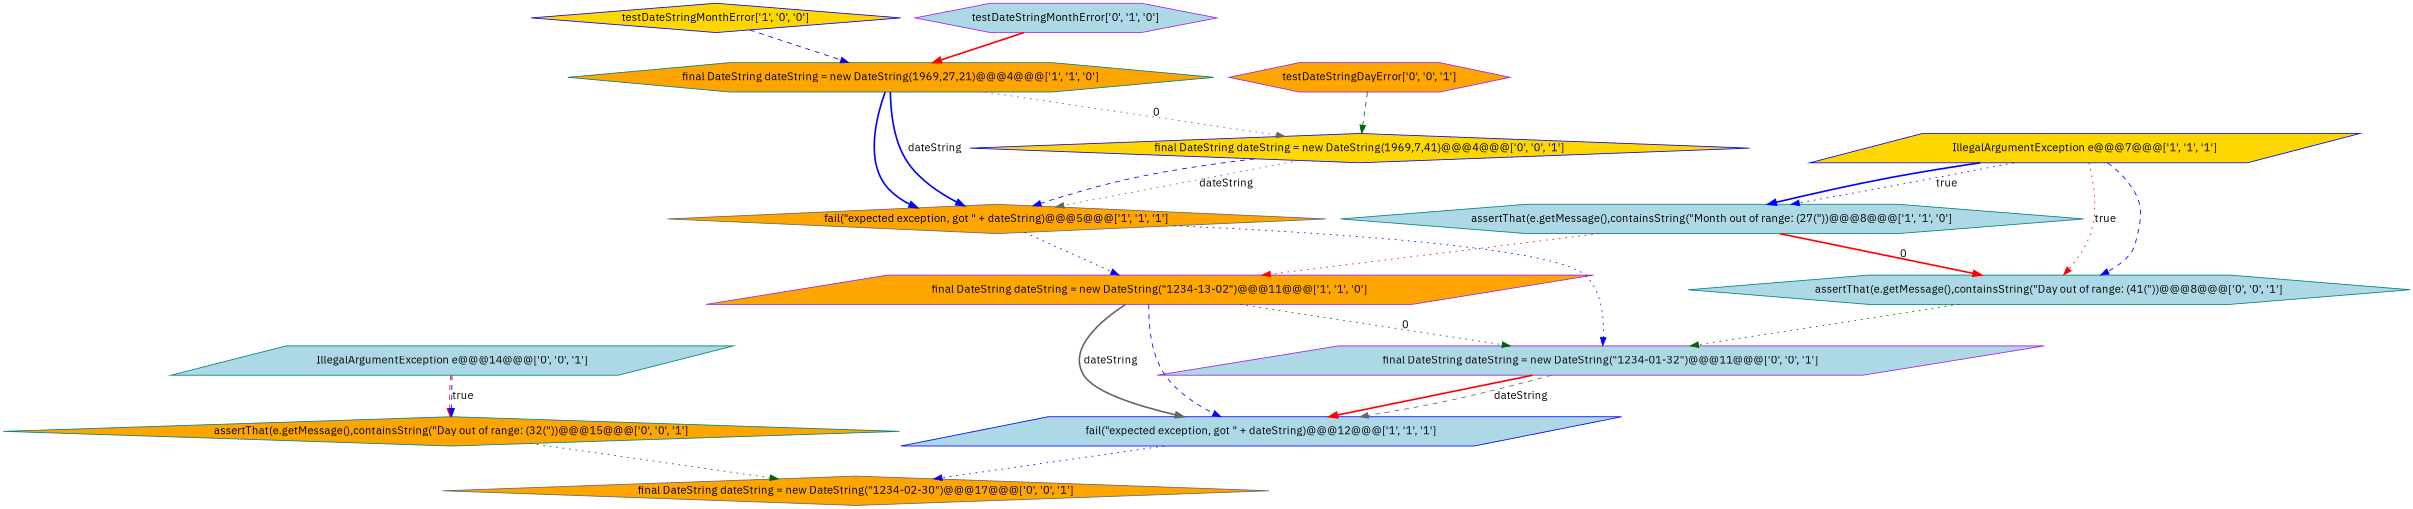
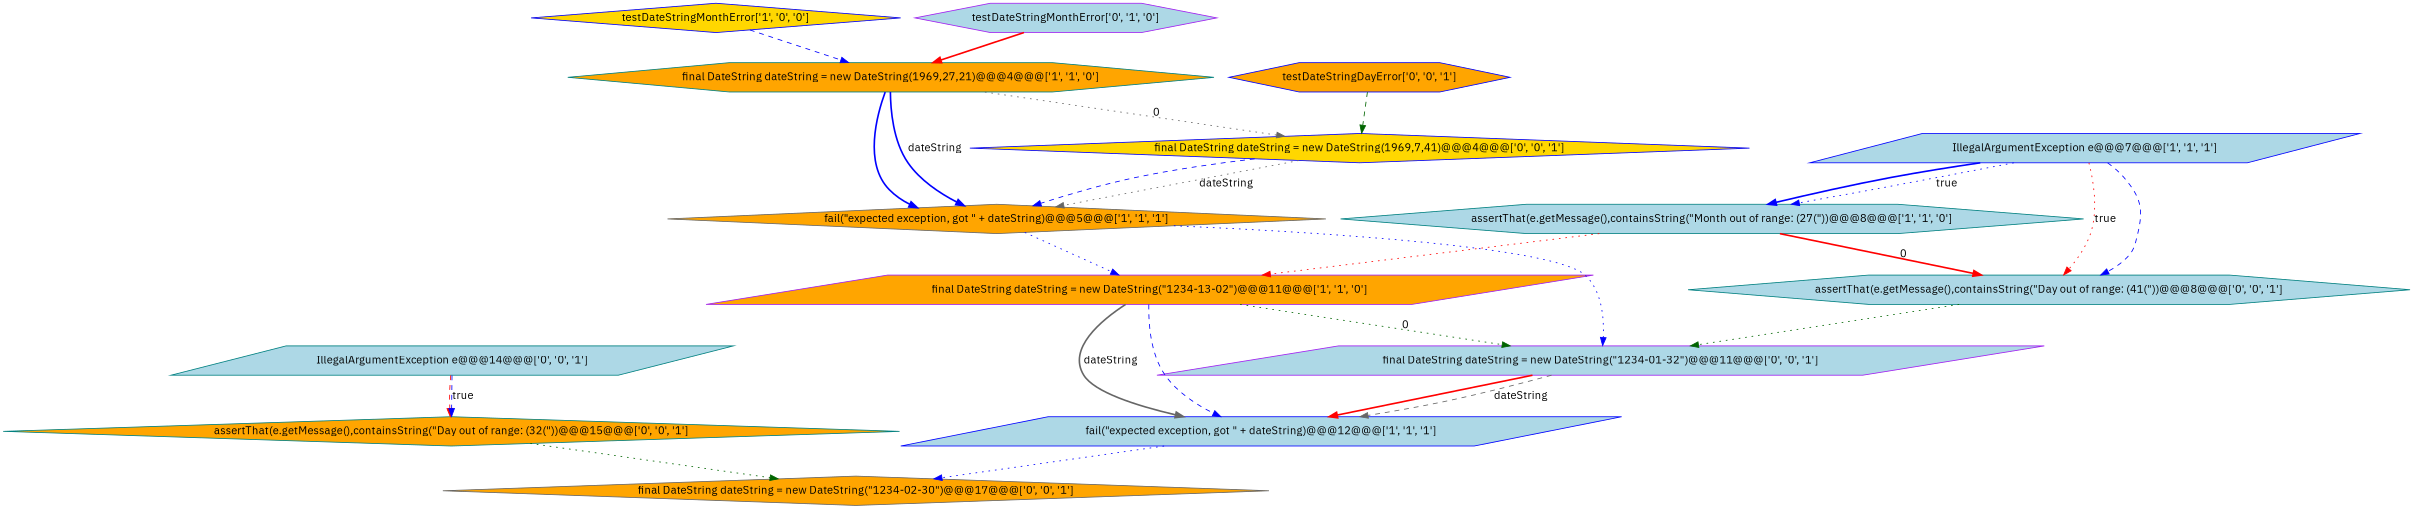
node "testDateStringDayError['0', '0', '1']": color purple -> blue
node "IllegalArgumentException e@@@7@@@['1', '1', '1']": fillcolor gold -> lightblue
